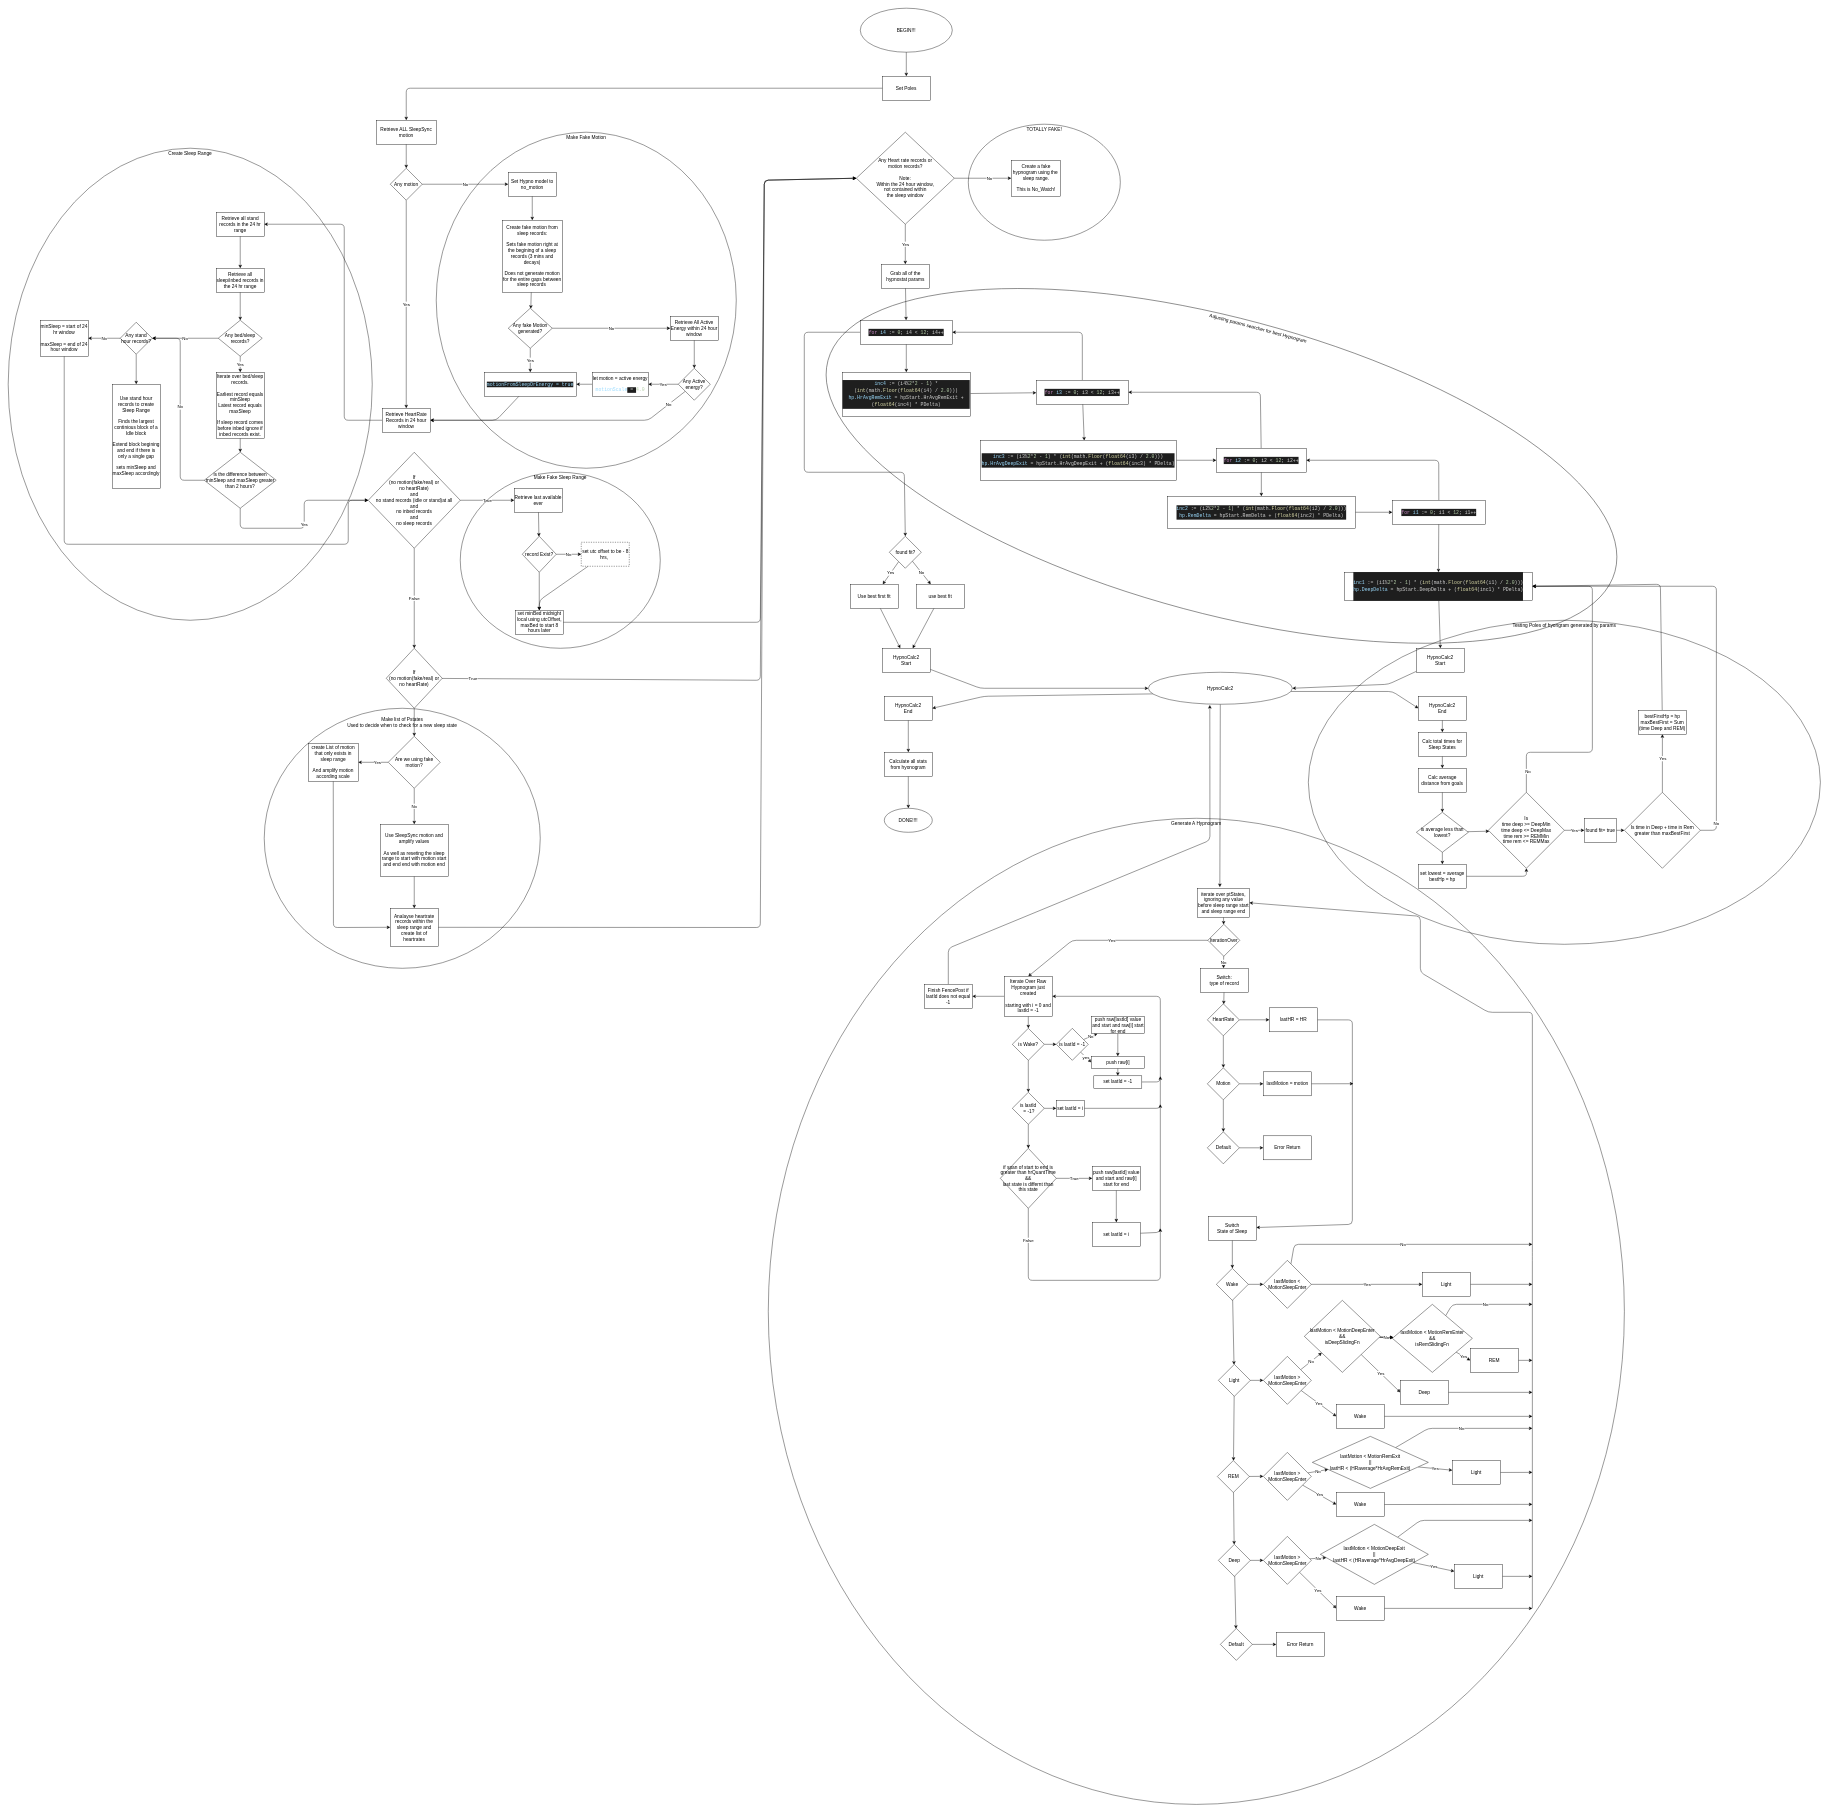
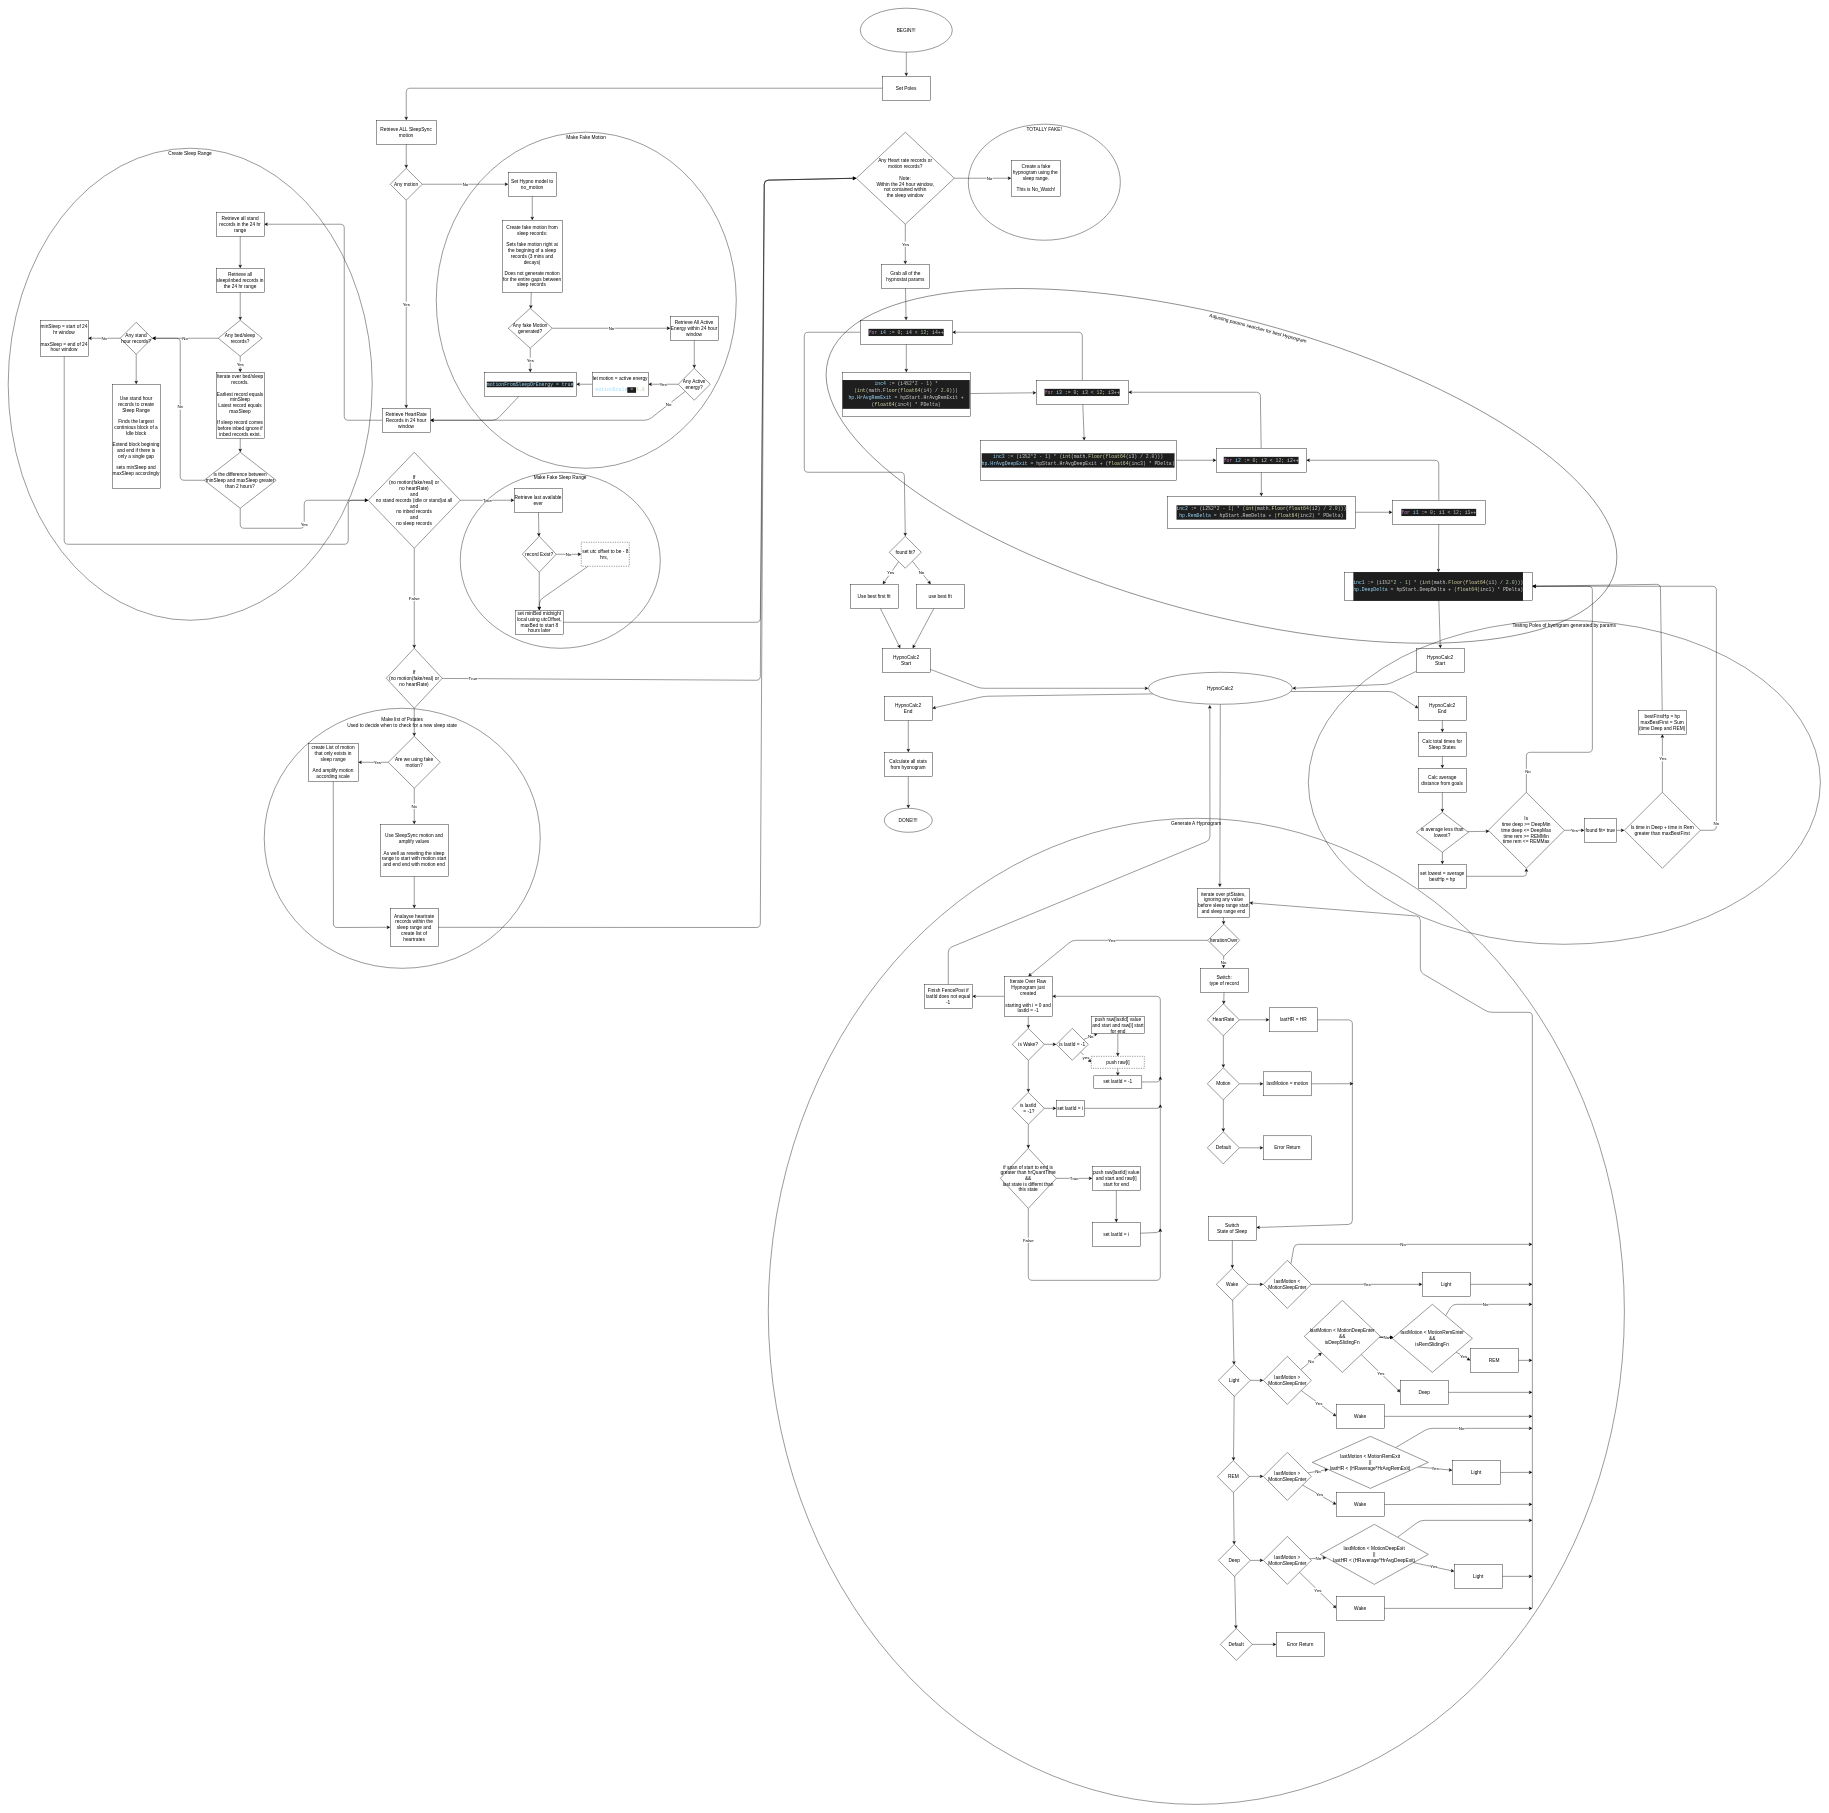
node "push raw[i]": style solid -> dashed
